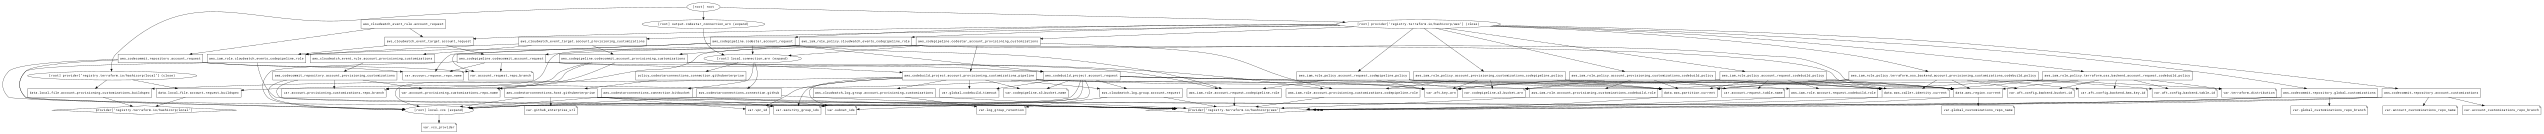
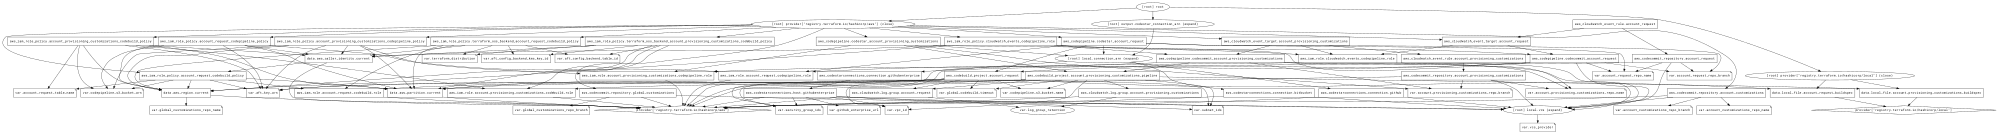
node "policy_codestarconnections_connection.githubenterprise": label "policy_codestarconnections_connection.githubenterprise" -> "aws_codestarconnections_connection.githubenterprise"
edge "aws_iam_role_policy.account_request_codebuild_policy" -> "data.aws_caller_identity.current": reversed
node "var.aft_config_backend_bucket_id": removed
node "var.log_group_retention": shape note -> ellipse
